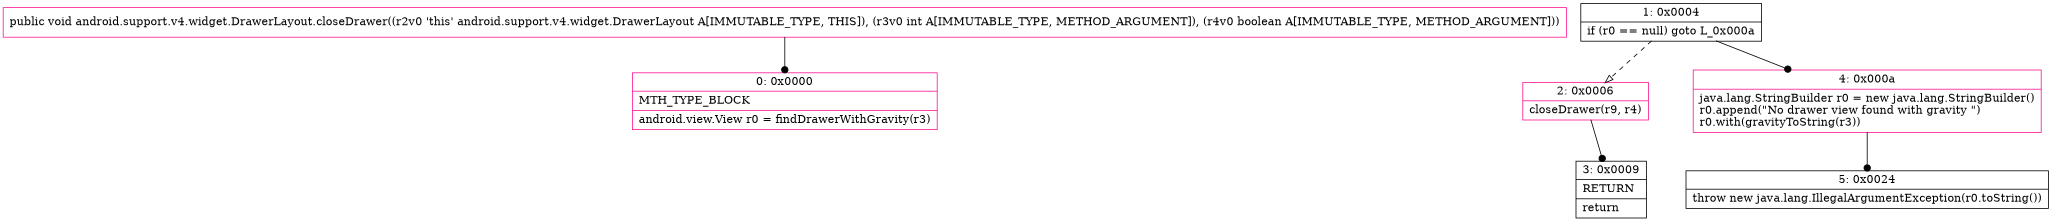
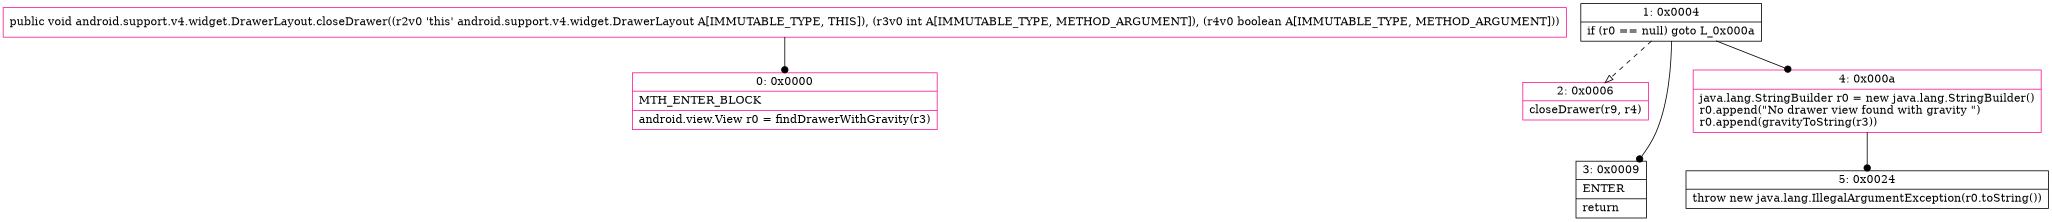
node "0: 0x0000": text "MTH_TYPE_BLOCK" -> "MTH_ENTER_BLOCK"
node "4: 0x000a": text "r0.with(gravityToString(r3))" -> "r0.append(gravityToString(r3))"
edge "2: 0x0006" -> "3: 0x0009": now "1: 0x0004" -> "3: 0x0009"
node "3: 0x0009": text "RETURN" -> "ENTER"
